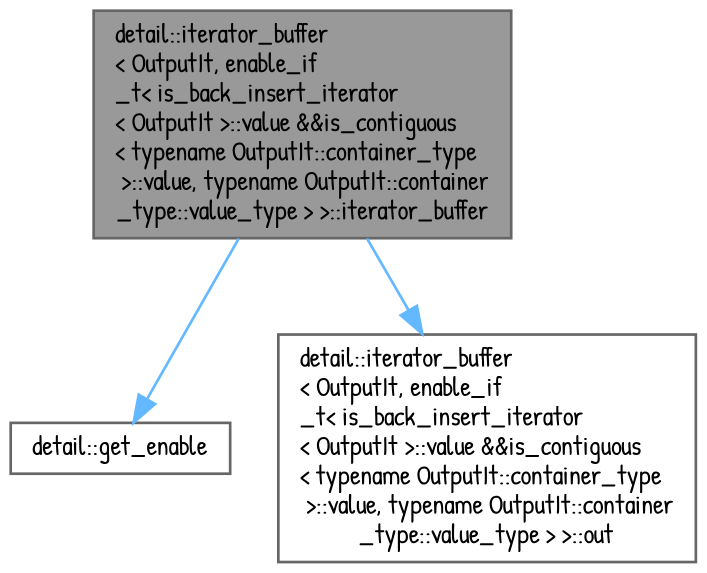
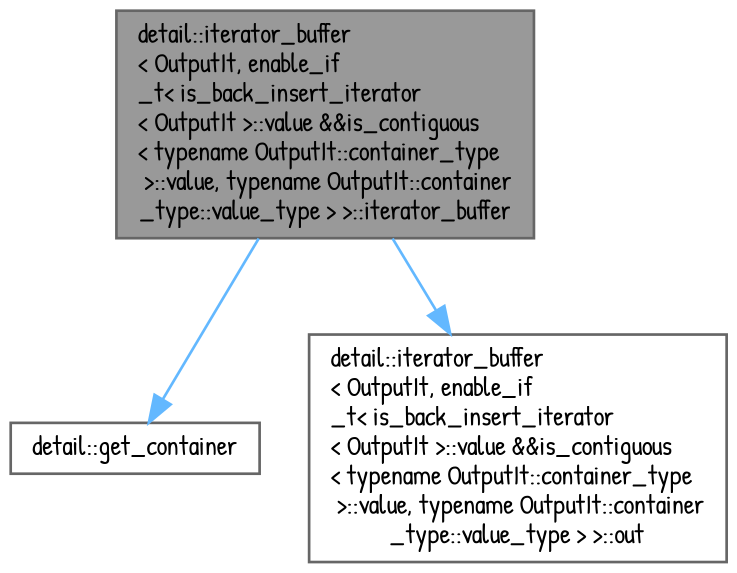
node "detail::get_enable": label "detail::get_enable" -> "detail::get_container"
